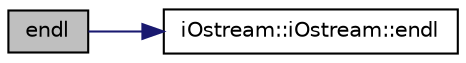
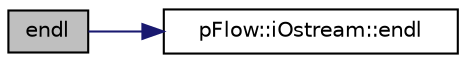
node "iOstream::iOstream::endl": label "iOstream::iOstream::endl" -> "pFlow::iOstream::endl"
